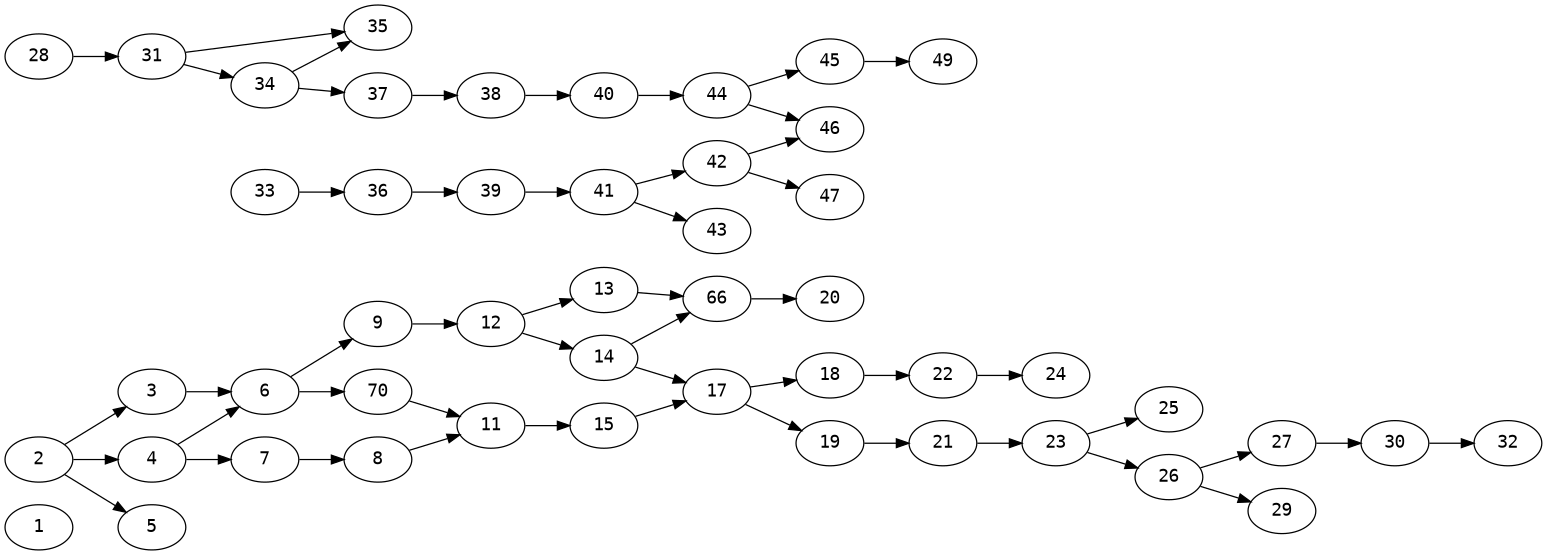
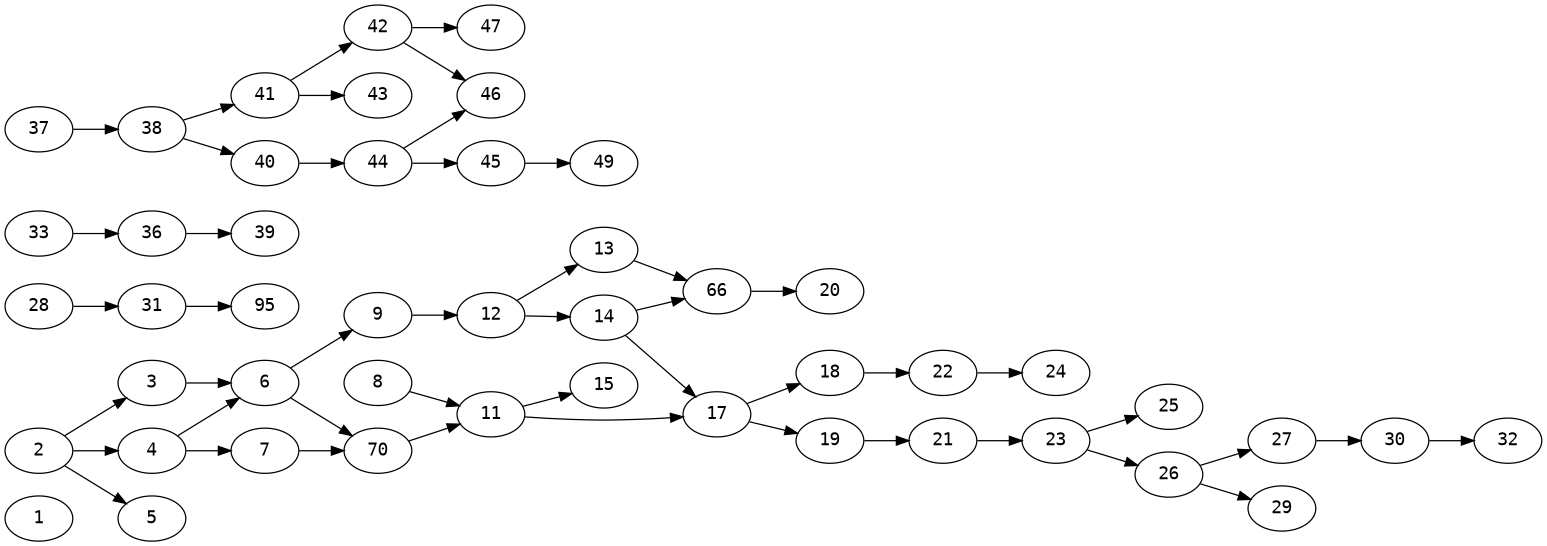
node "35": label "35" -> "95"
node "34": removed
edge "39" -> "41": now "38" -> "41"
edge "15" -> "17": now "11" -> "17"
edge "7" -> "8": now "7" -> "70"
